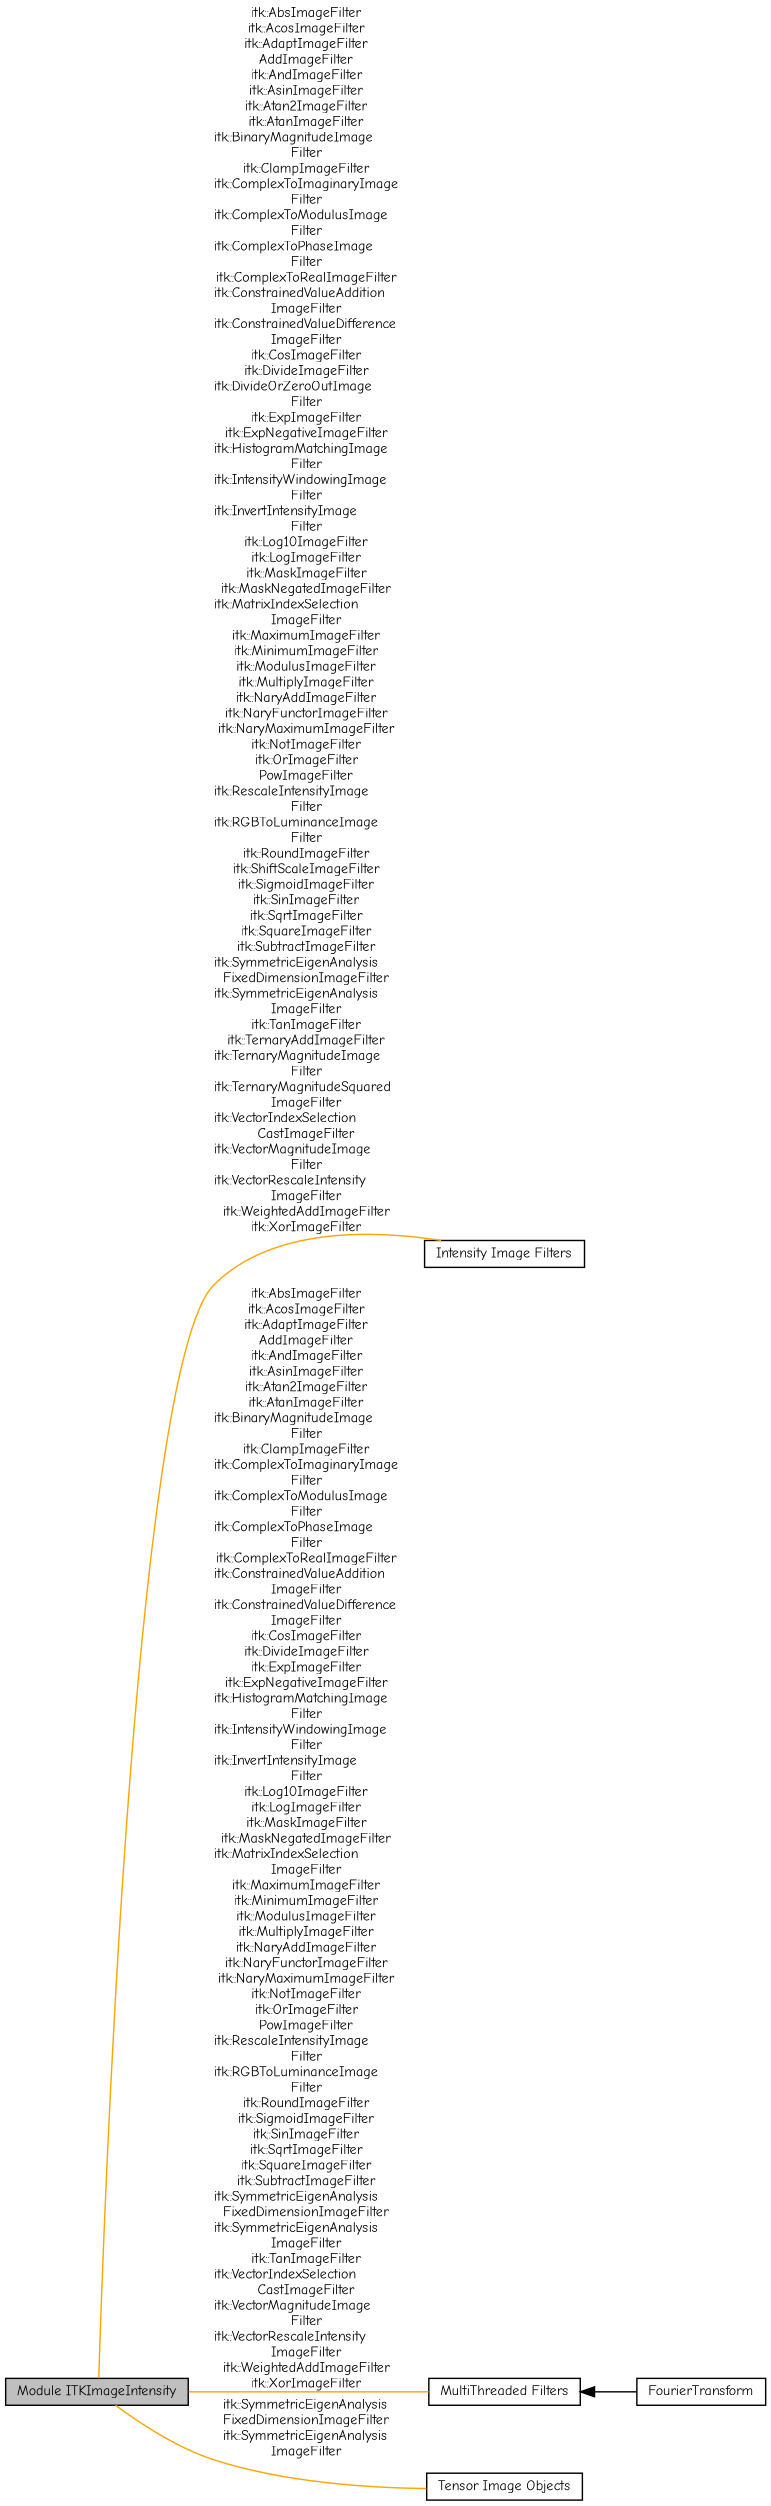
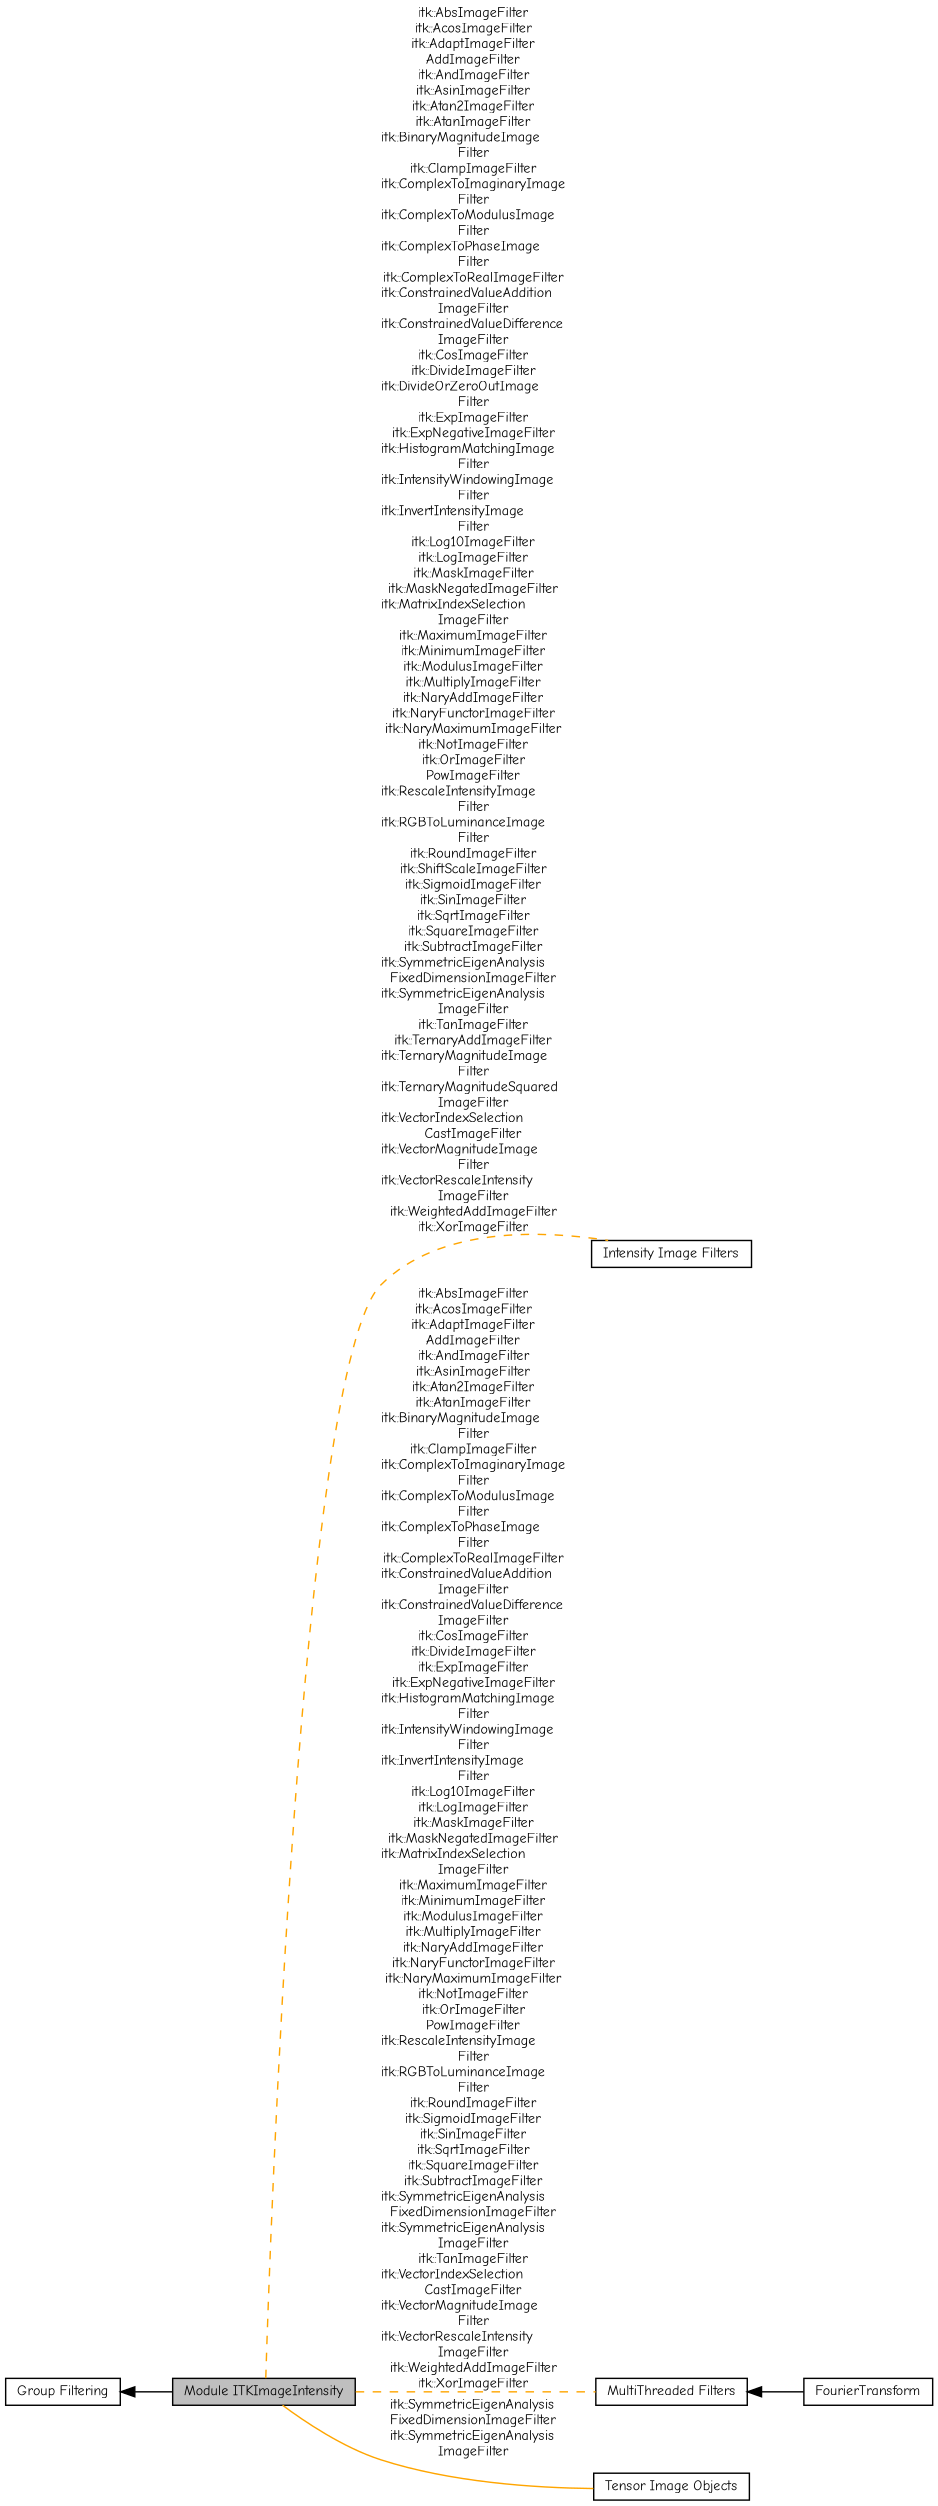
edge "Intensity Image Filters" -- "Module ITKImageIntensity": style solid -> dashed
node "Group Filtering": added
edge "Module ITKImageIntensity" -- "MultiThreaded Filters": style solid -> dashed
